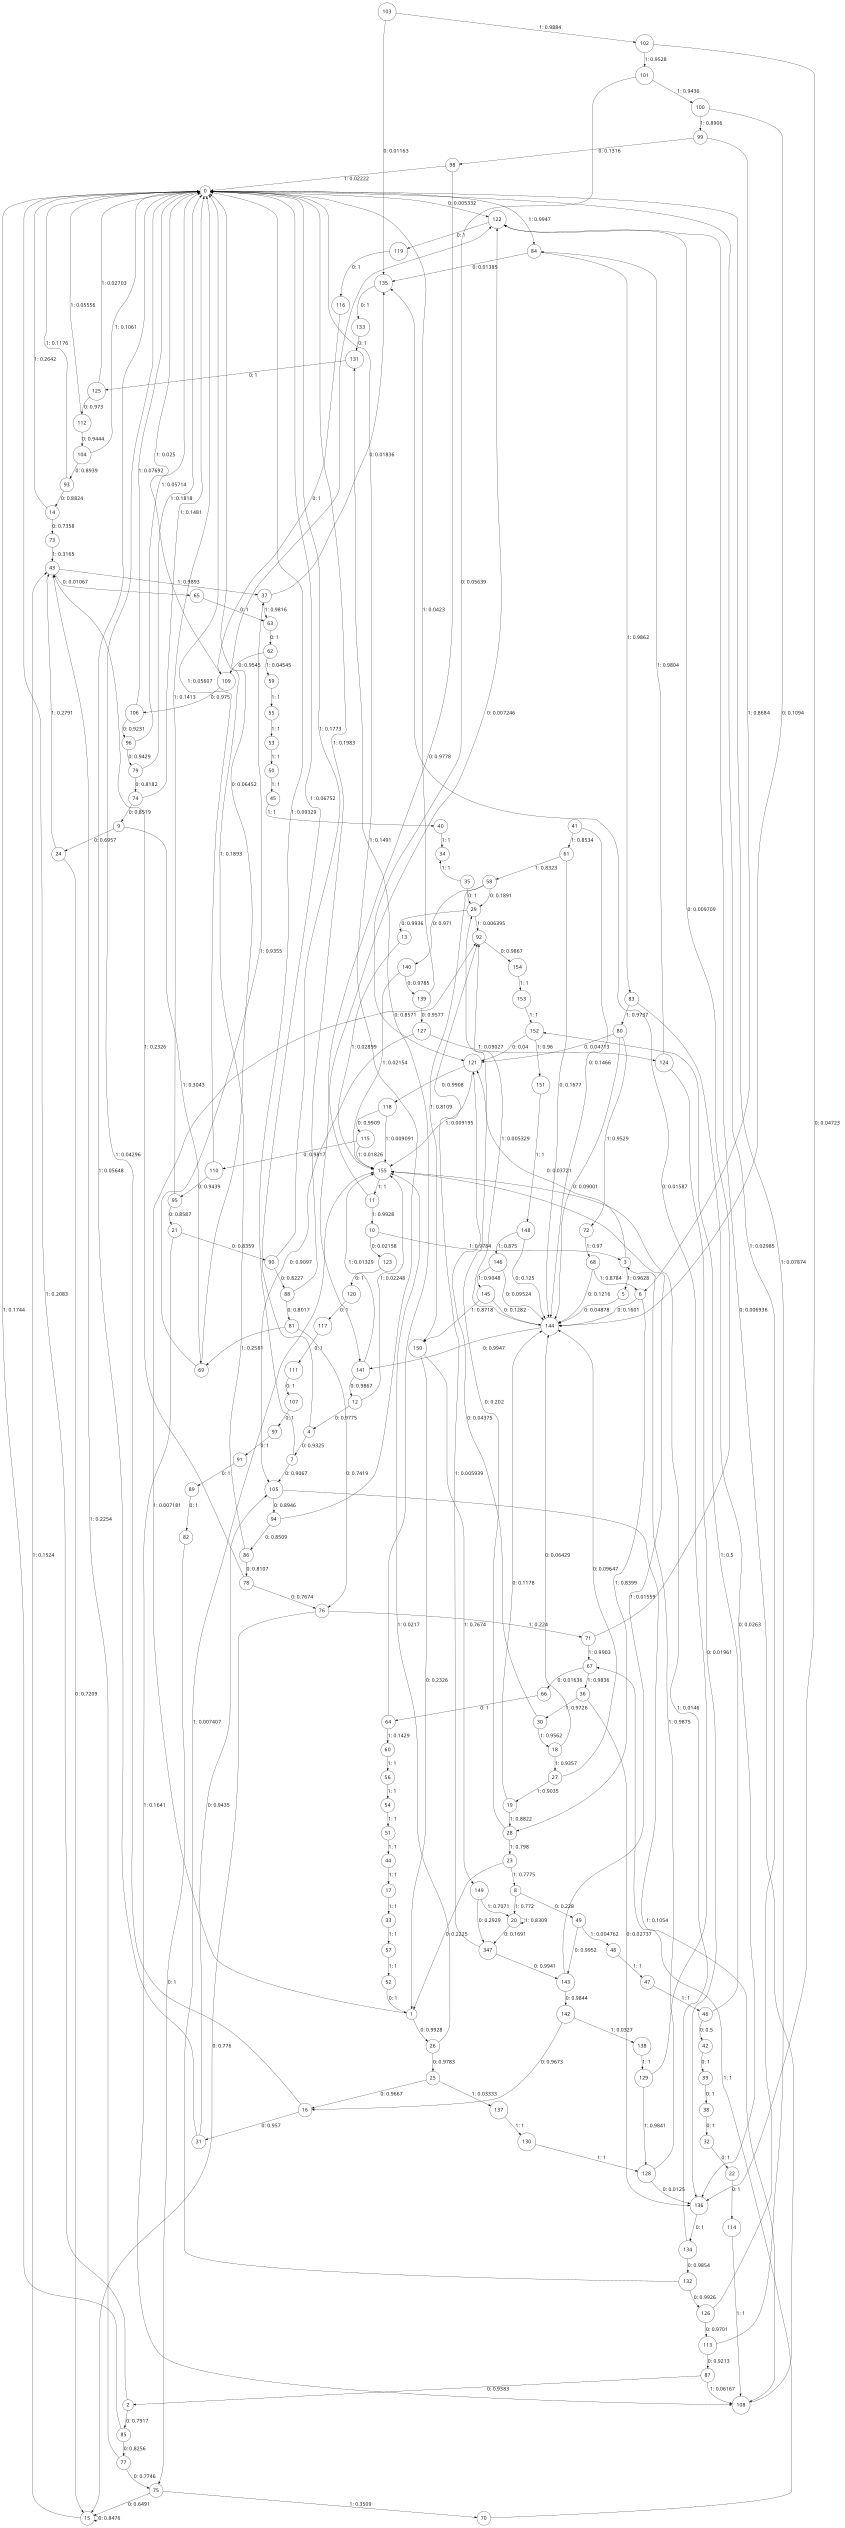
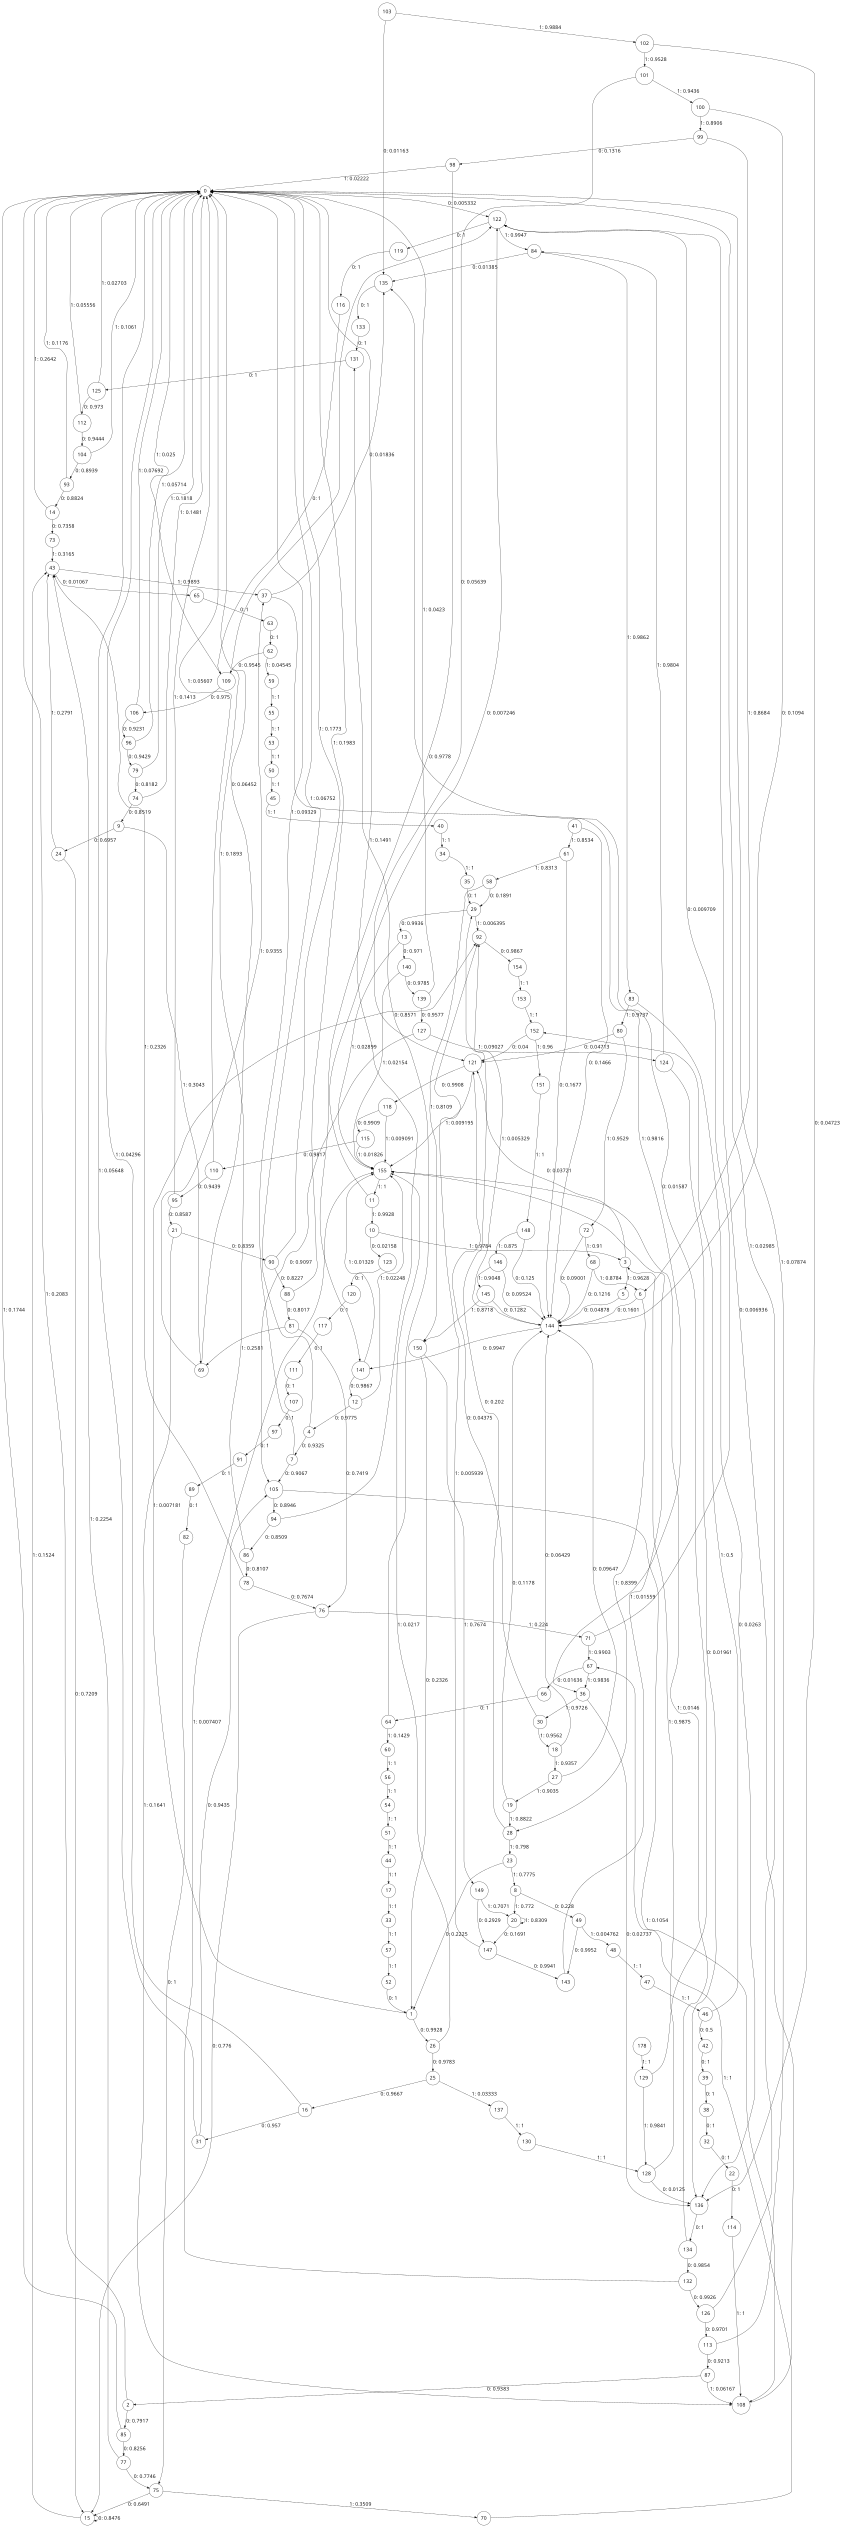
edge "0" -> "84": now "122" -> "84"
edge "37" -> "63": now "37" -> "36"
edge "61" -> "58": label "1: 0.8323   " -> "1: 0.8313   "
edge "35" -> "34": reversed
edge "58" -> "140": now "13" -> "140"
edge "80" -> "144": now "72" -> "144"
edge "72" -> "68": label "1: 0.97     " -> "1: 0.91     "
node "347": label "347" -> "147"
node "142": removed
node "138": label "138" -> "178"
